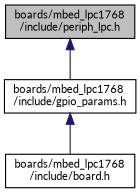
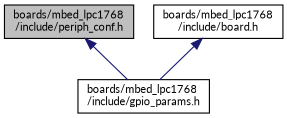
node "boards/mbed_lpc1768 /include/periph_lpc.h": label "boards/mbed_lpc1768 /include/periph_lpc.h" -> "boards/mbed_lpc1768 /include/periph_conf.h"
edge "boards/mbed_lpc1768 /include/board.h" -> "boards/mbed_lpc1768 /include/gpio_params.h": reversed
